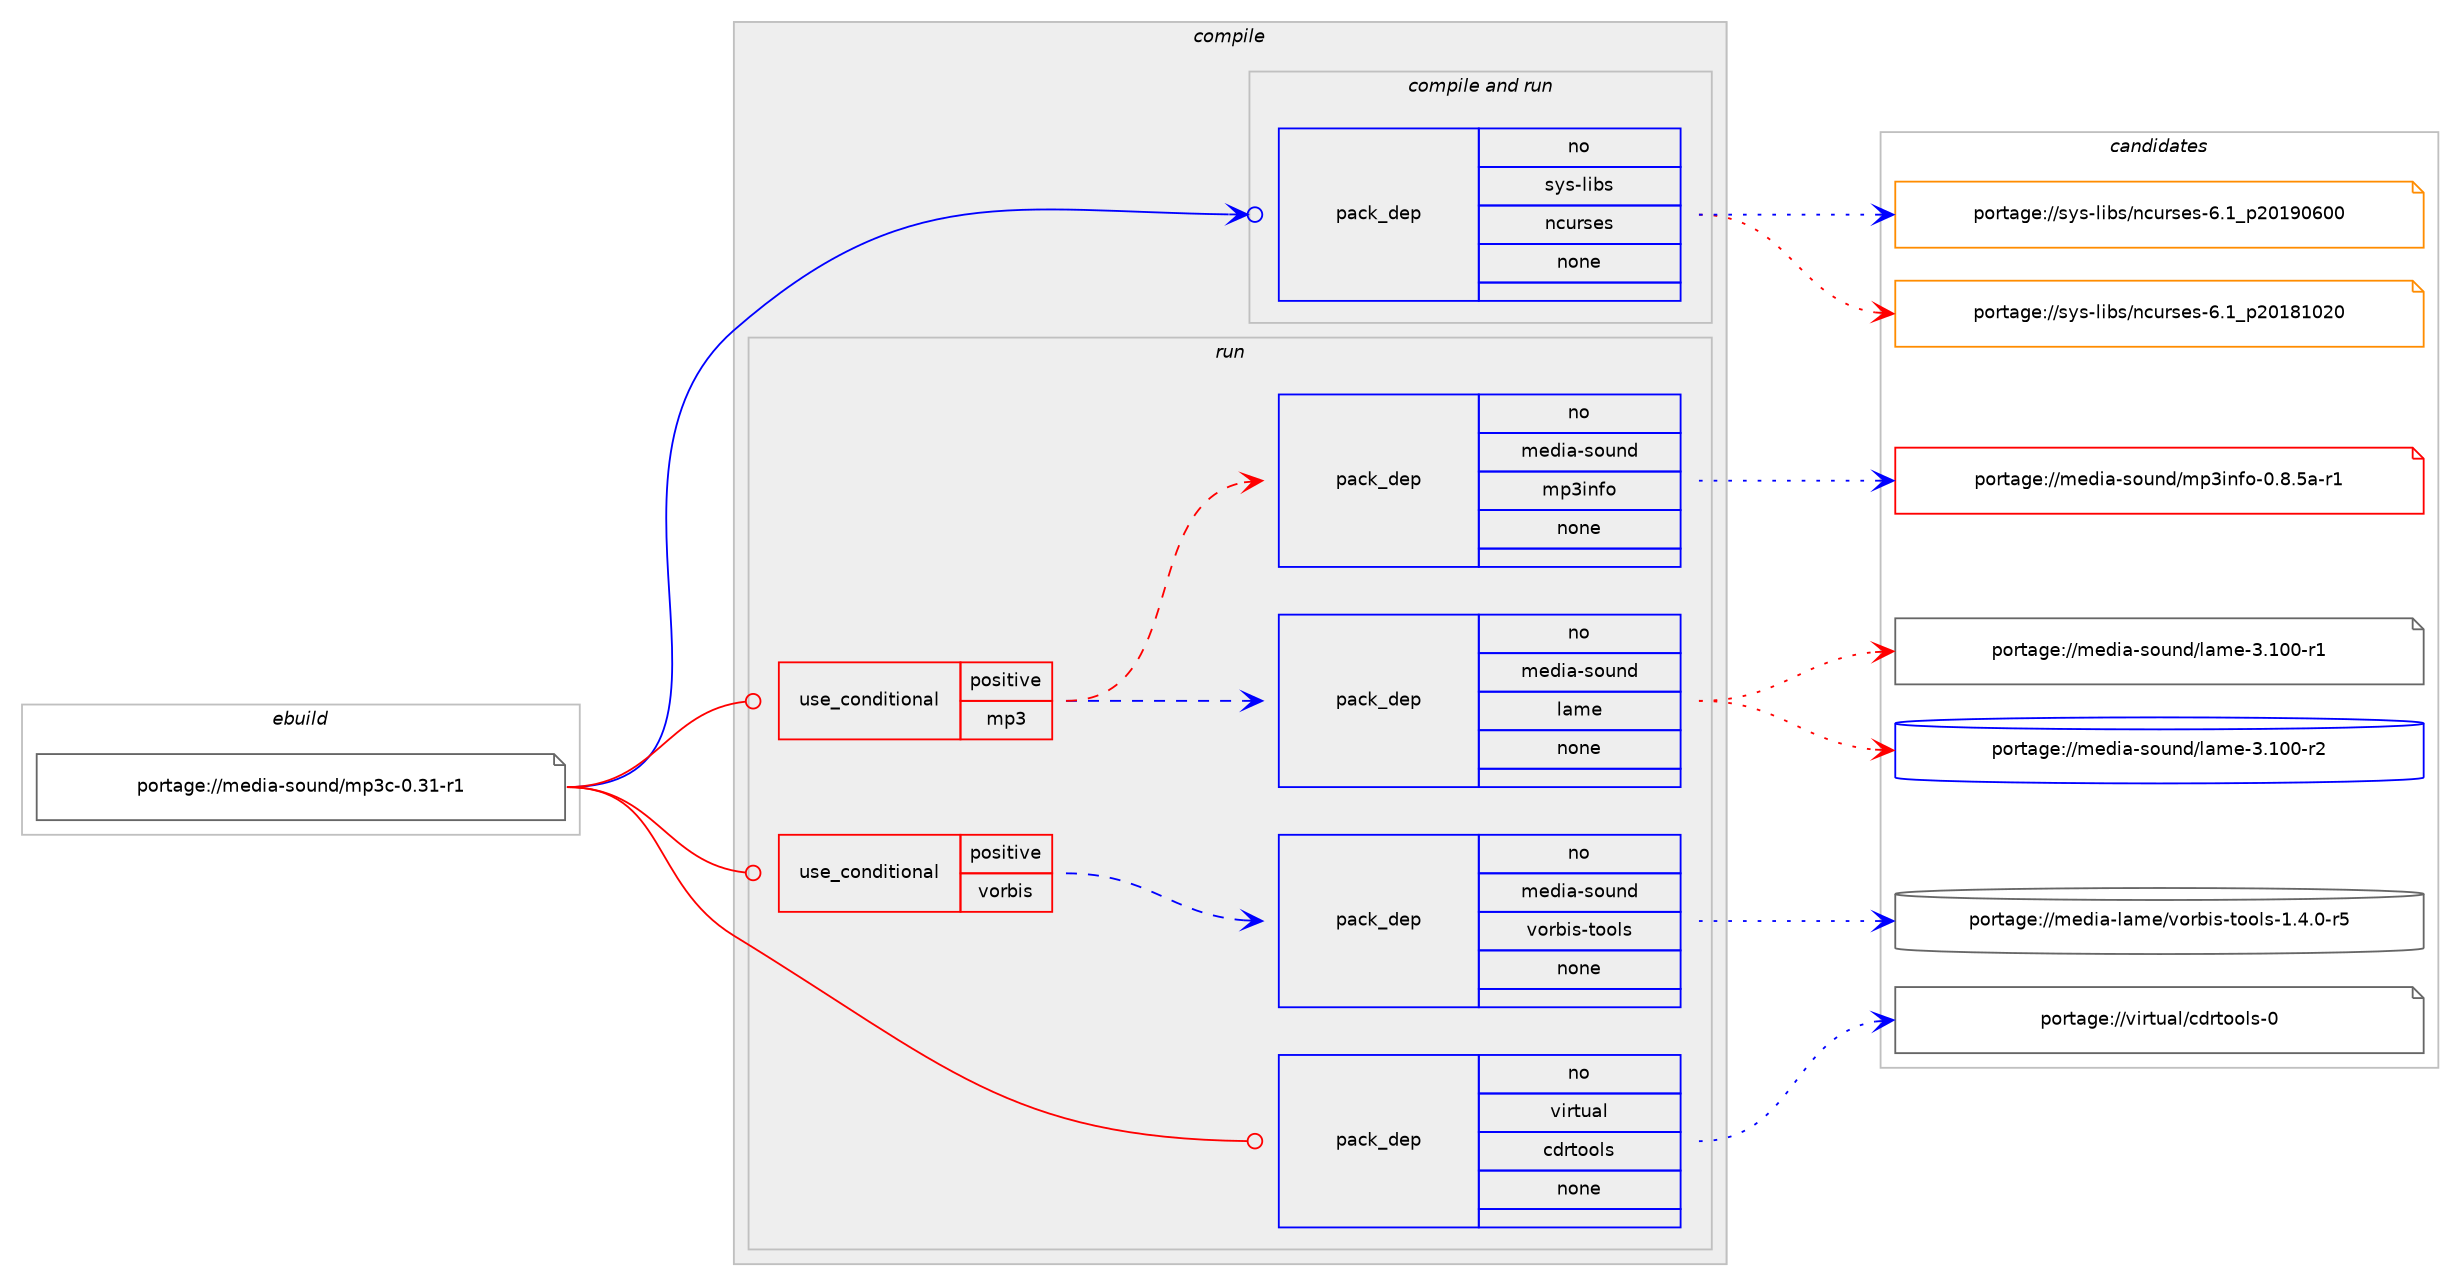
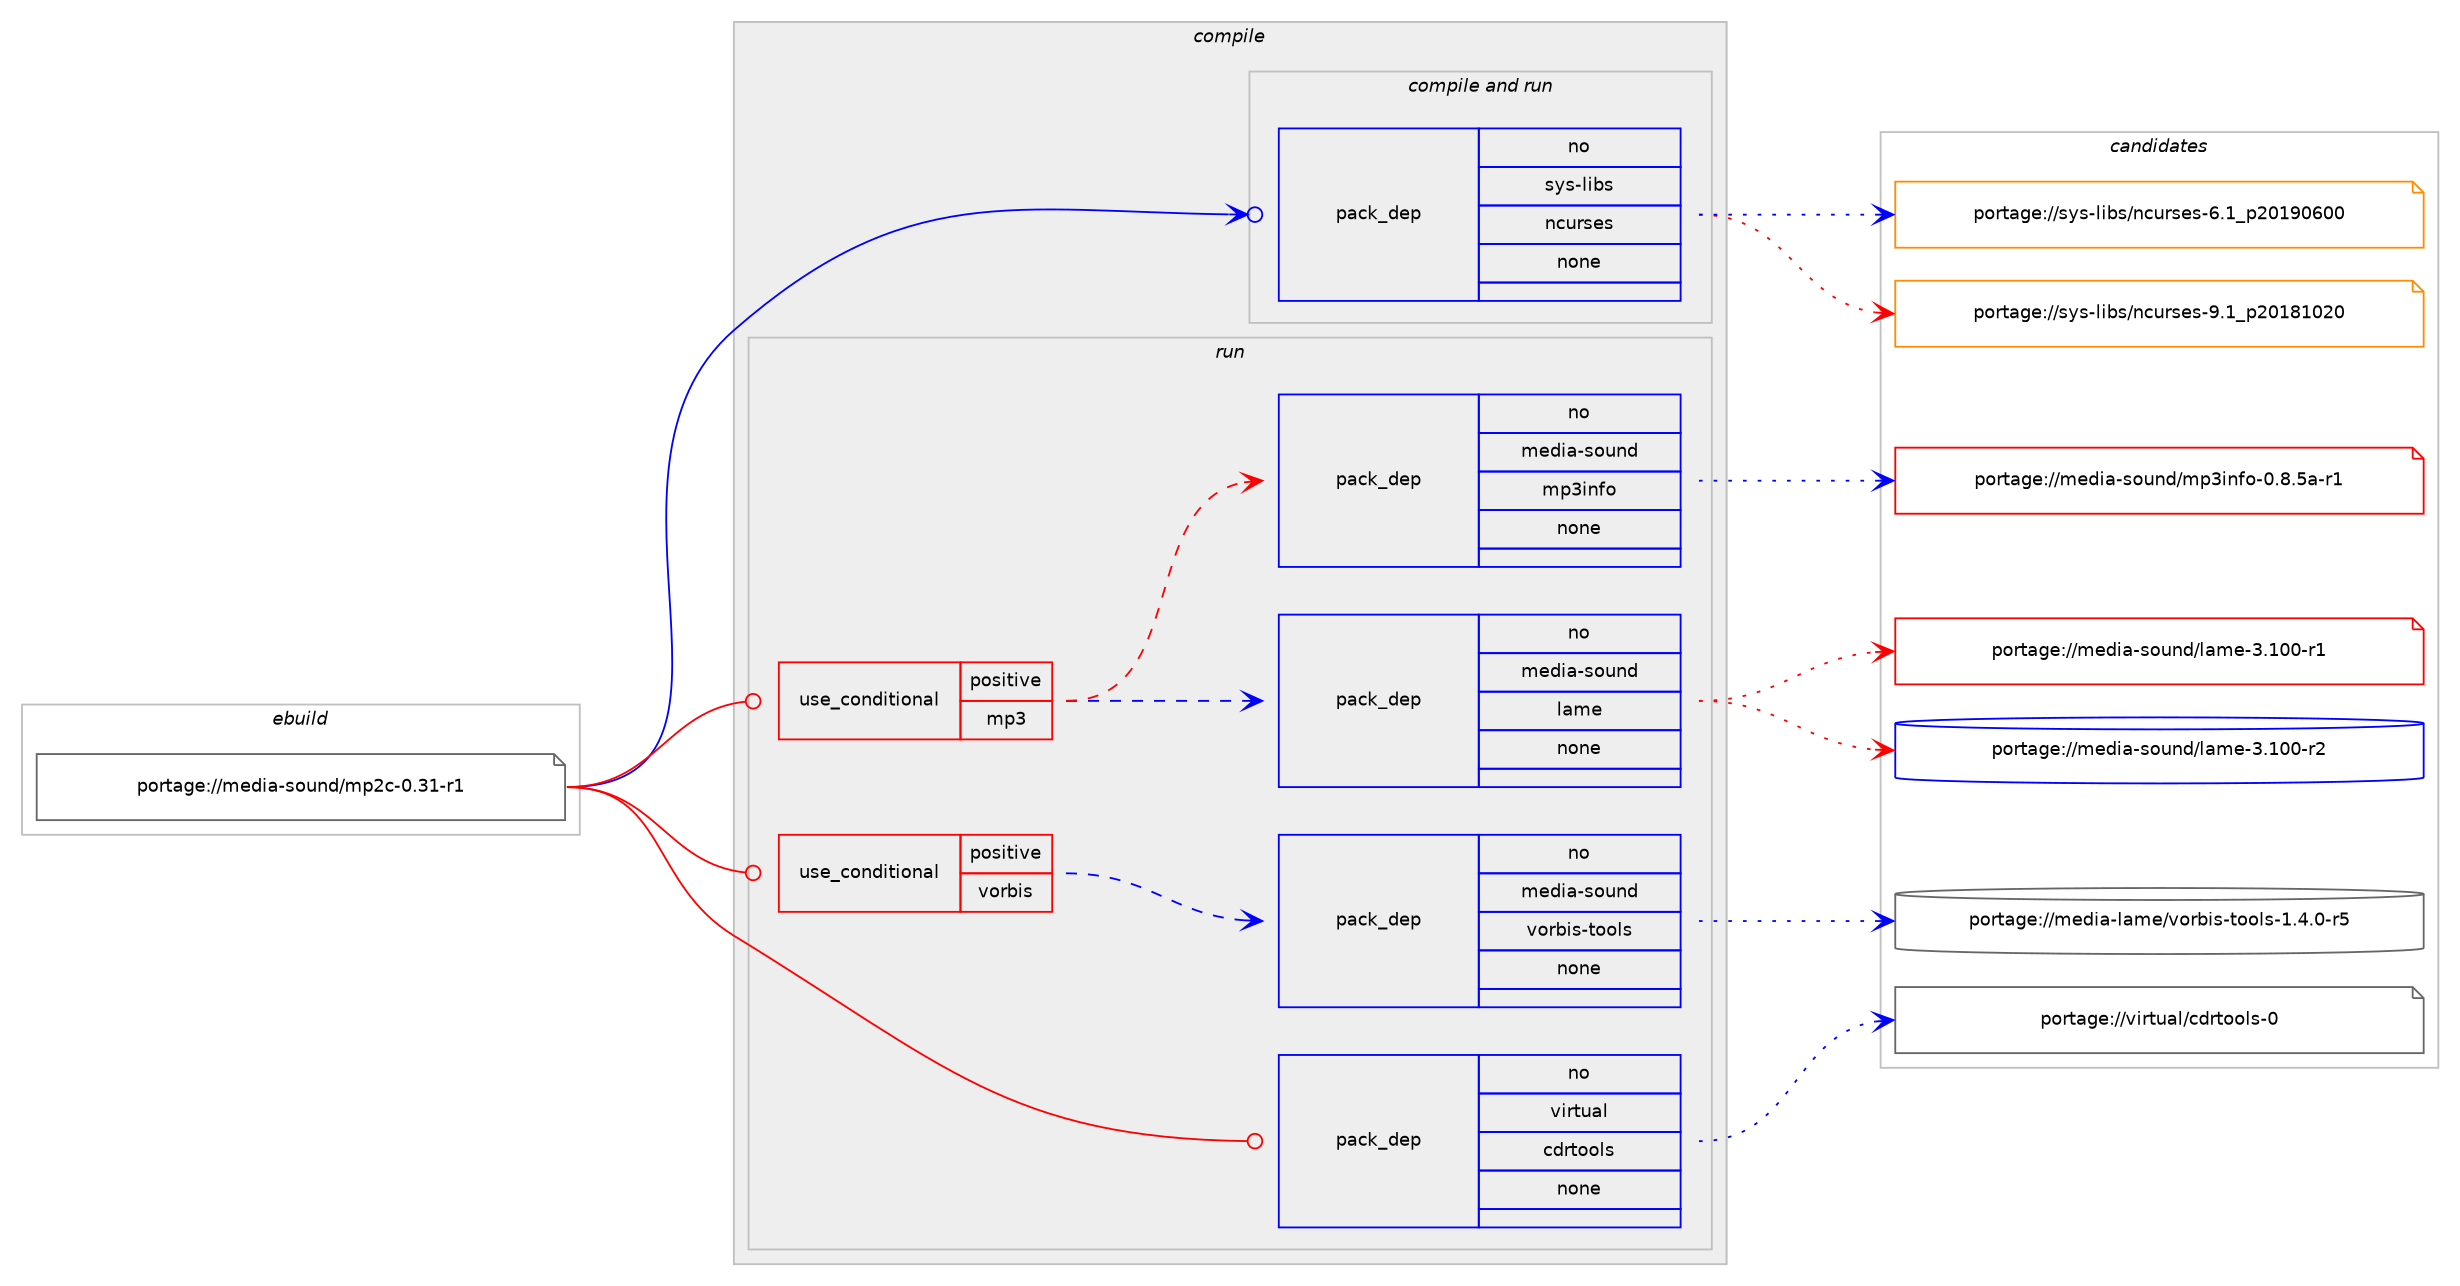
node "portage://sys-libs/ncurses-6.1_p20181020": label "portage://sys-libs/ncurses-6.1_p20181020" -> "portage://sys-libs/ncurses-9.1_p20181020"
node "portage://media-sound/lame-3.100-r1": color gray40 -> red
node "portage://media-sound/mp3c-0.31-r1": label "portage://media-sound/mp3c-0.31-r1" -> "portage://media-sound/mp2c-0.31-r1"
